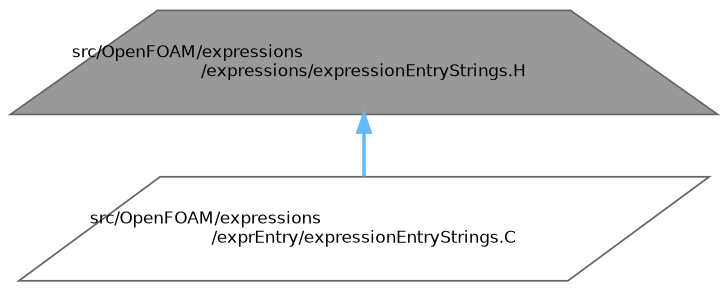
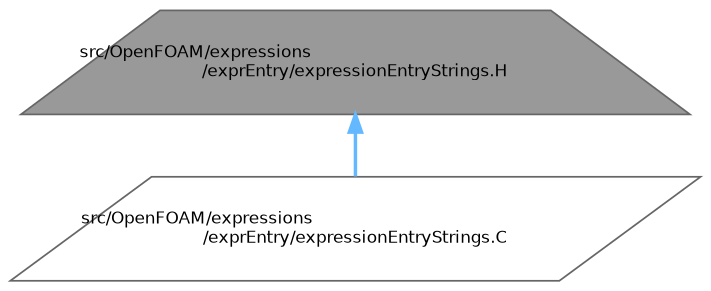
node "src/OpenFOAM/expressions /expressions/expressionEntryStrings.H": label "src/OpenFOAM/expressions /expressions/expressionEntryStrings.H" -> "src/OpenFOAM/expressions /exprEntry/expressionEntryStrings.H"
